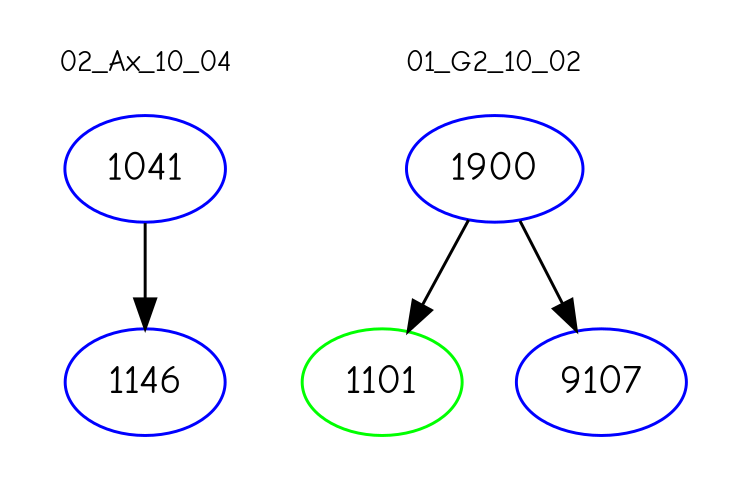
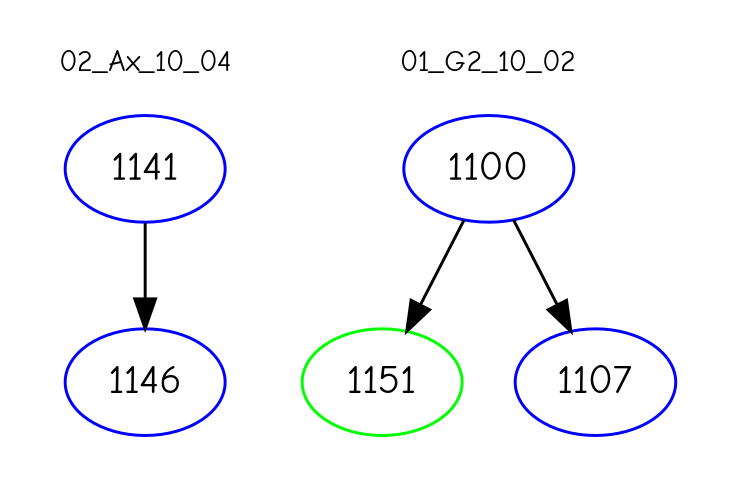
node "1041": label "1041" -> "1141"
node "1900": label "1900" -> "1100"
node "1101": label "1101" -> "1151"
node "9107": label "9107" -> "1107"
